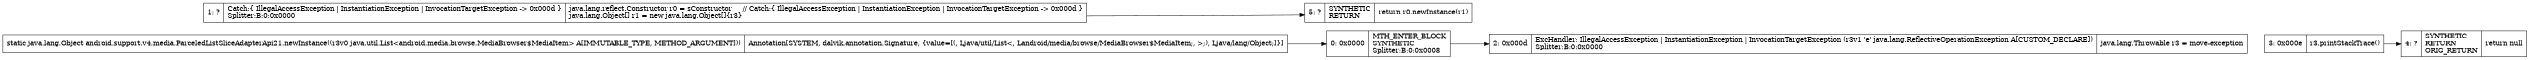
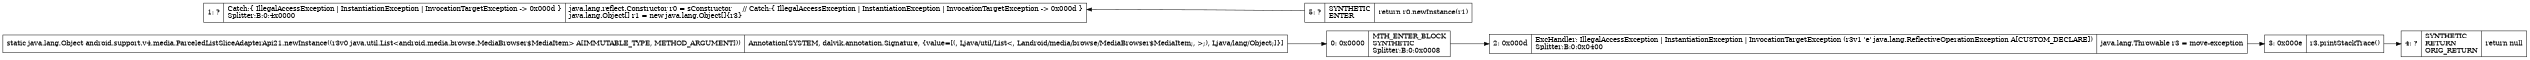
node "1: ?": text "Splitter:B:0:0x0000" -> "Splitter:B:0:4x0000"
edge "1: ?" -> "5: ?": reversed
node "5: ?": text "RETURN" -> "ENTER"
edge "2: 0x000d" -> "3: 0x000e": added
node "2: 0x000d": text "Splitter:B:0:0x0000" -> "Splitter:B:0:0x0400"
